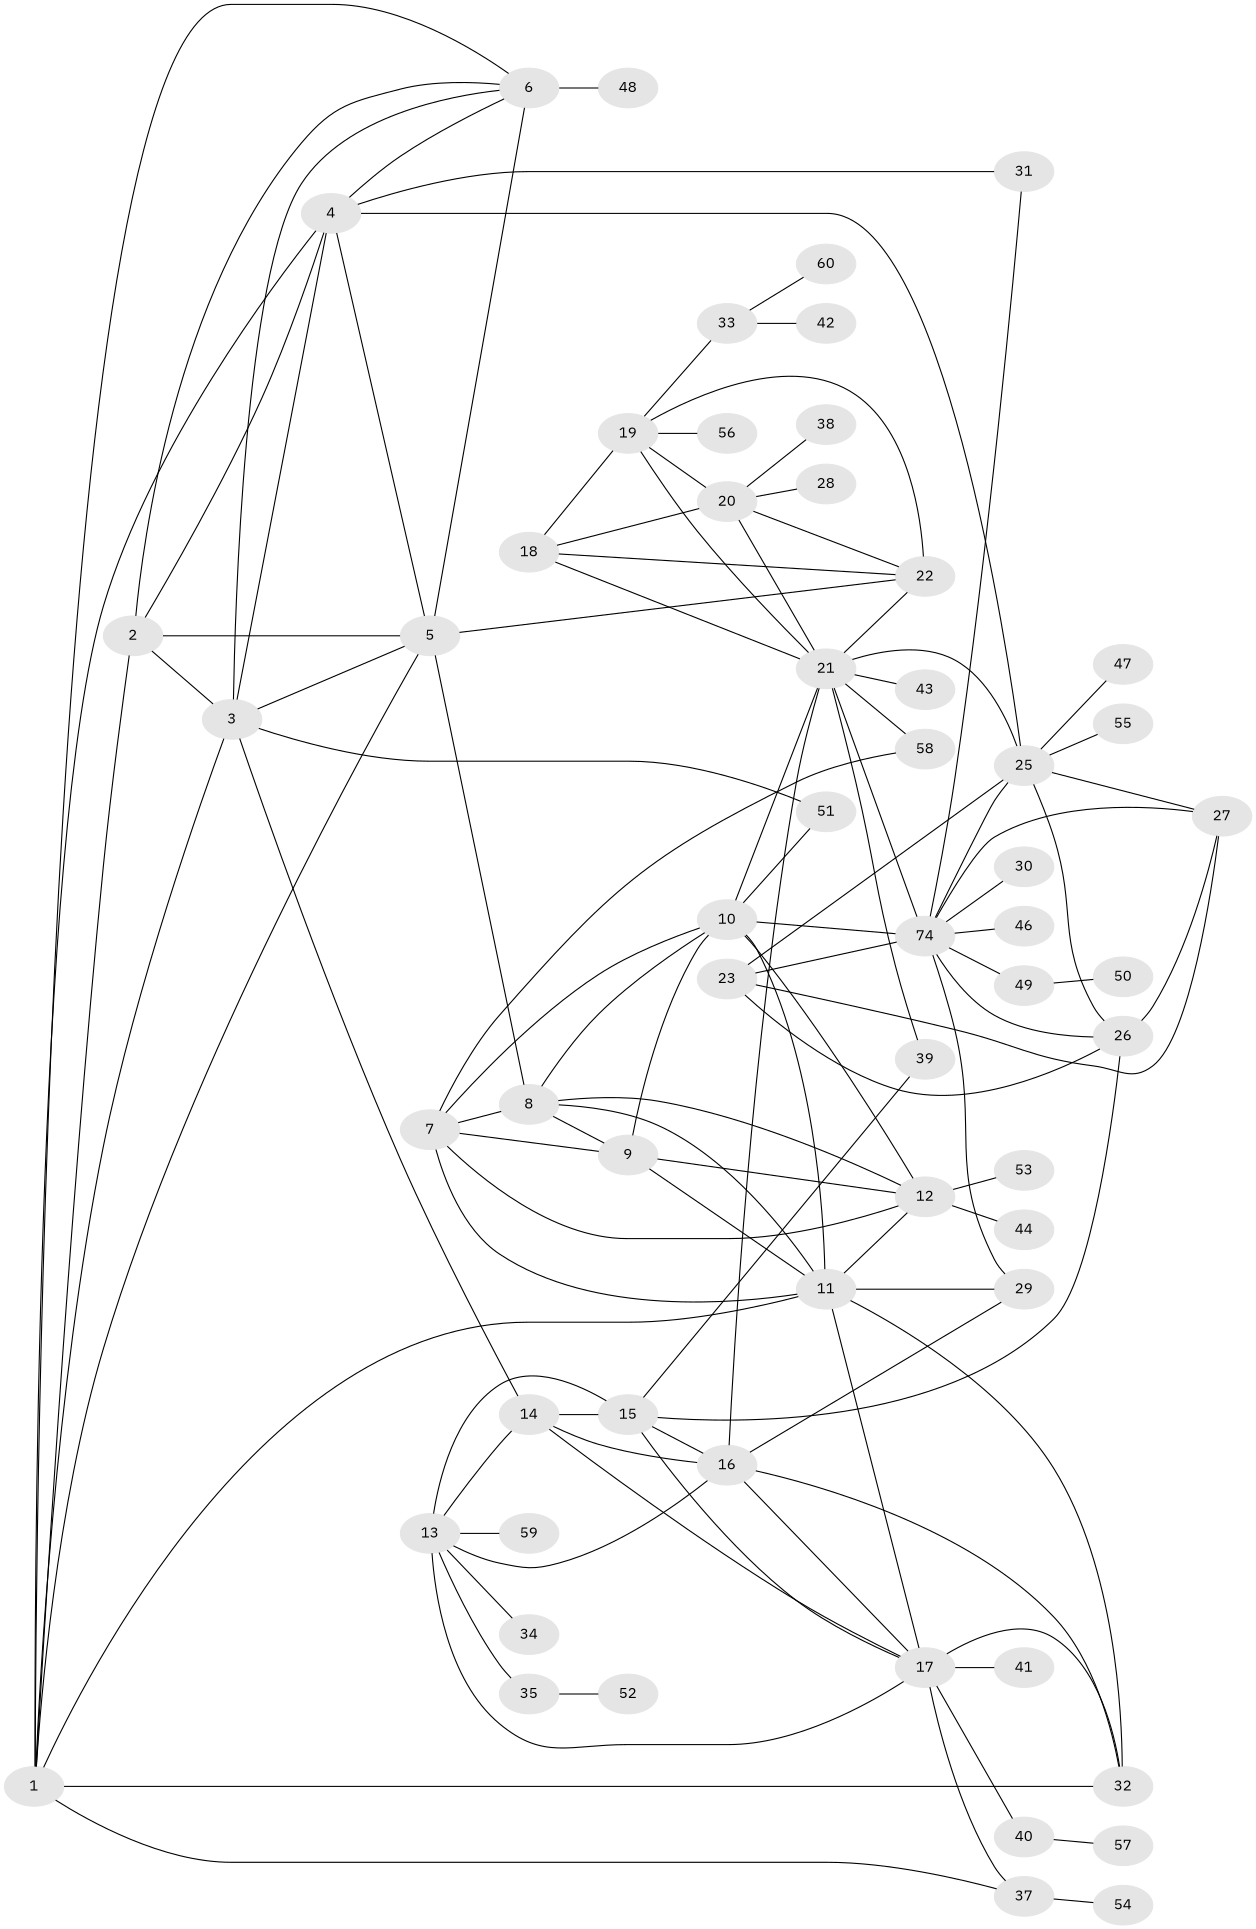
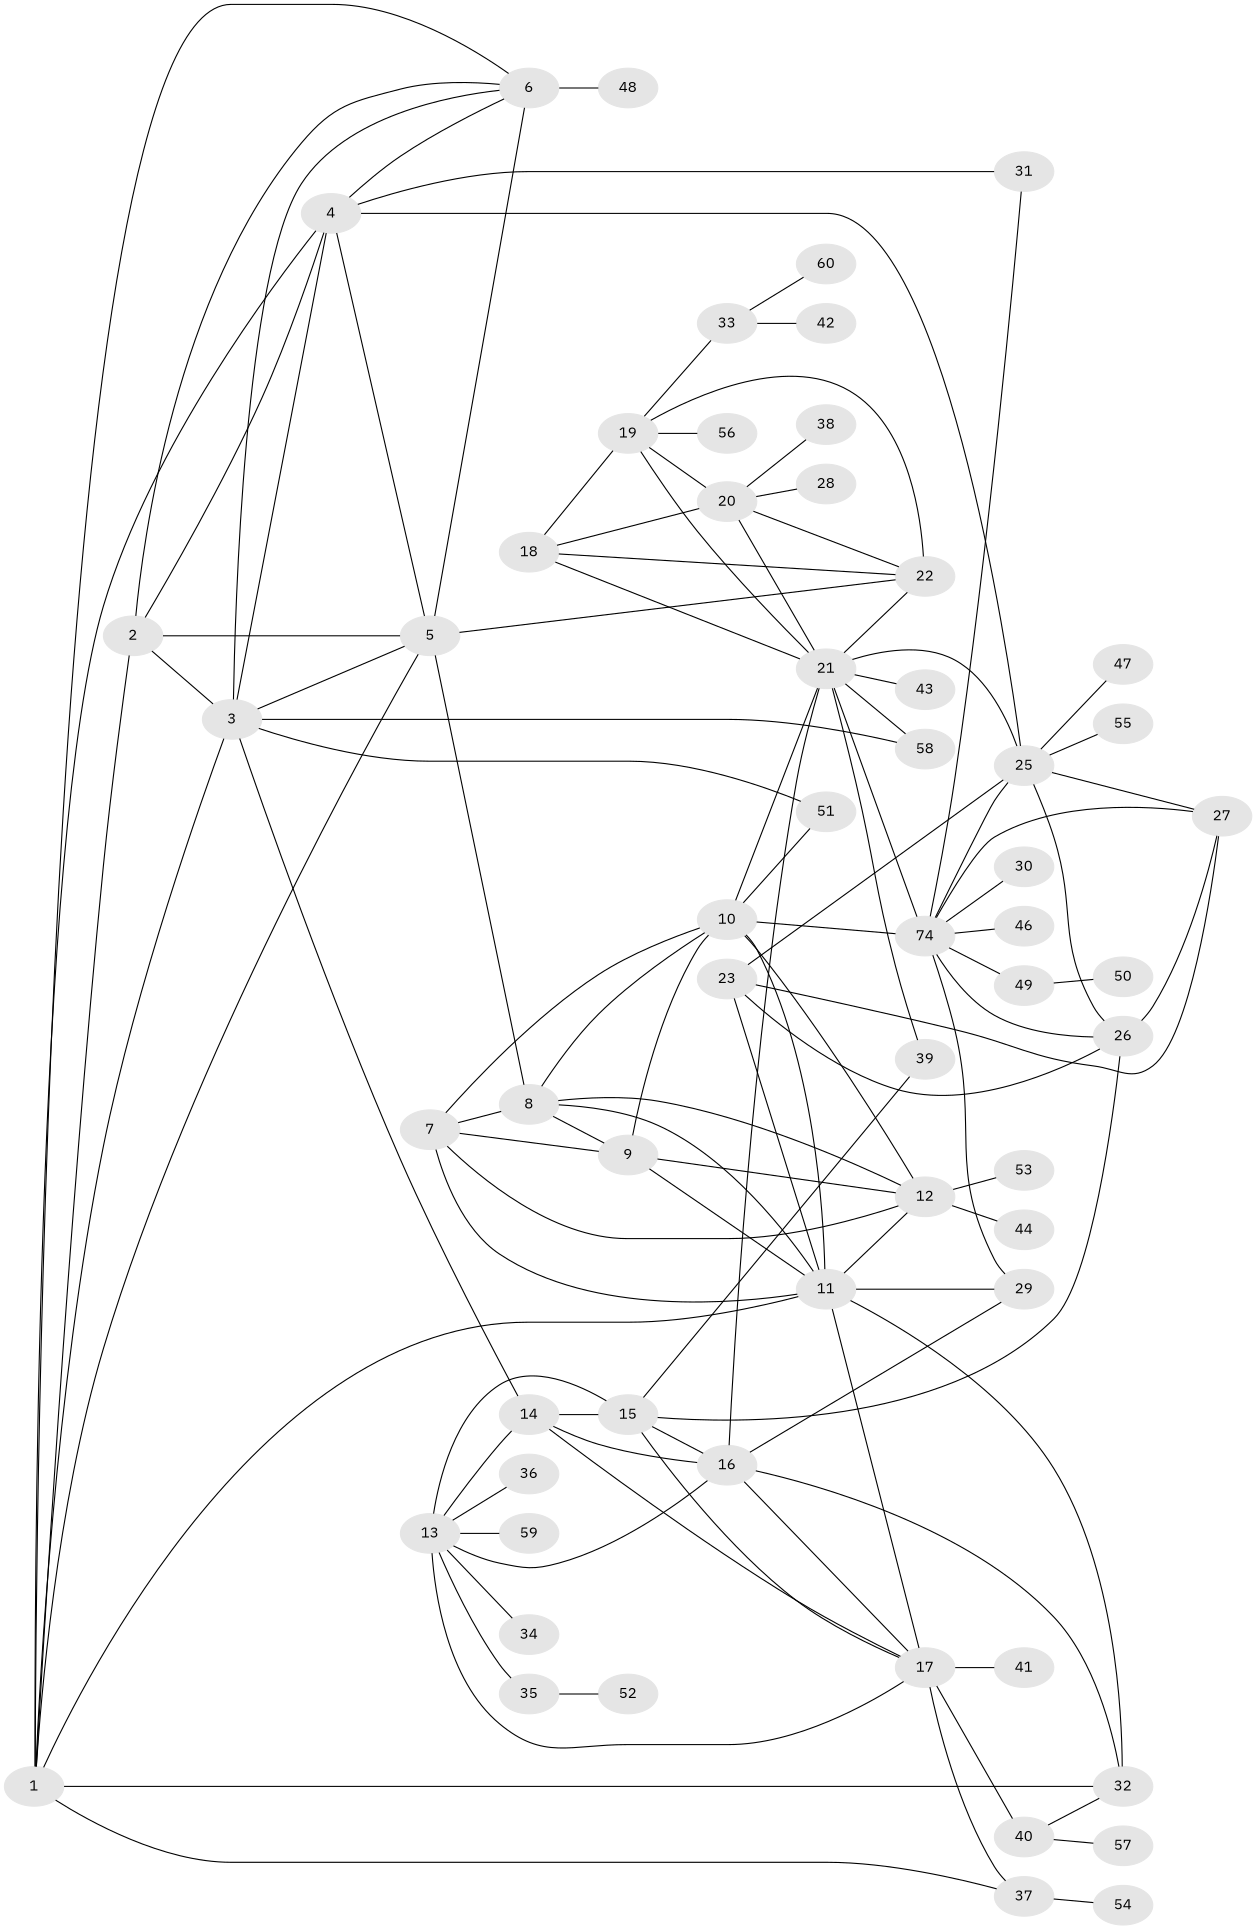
edge "58" -- "7": now "58" -- "3"
edge "74" -- "23": now "11" -- "23"
node "36": added
edge "17" -- "32": now "40" -- "32"
